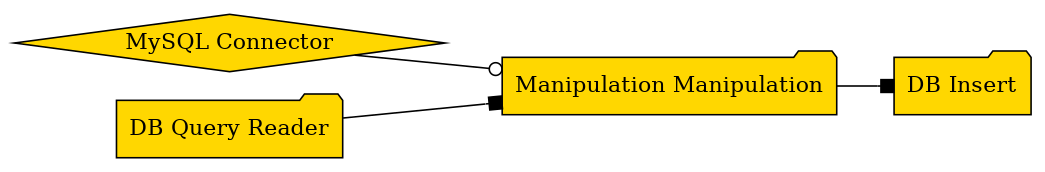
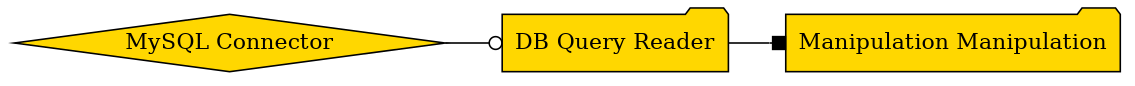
edge "MySQL Connector" -> "Manipulation Manipulation": now "MySQL Connector" -> "DB Query Reader"
node "DB Insert": removed
